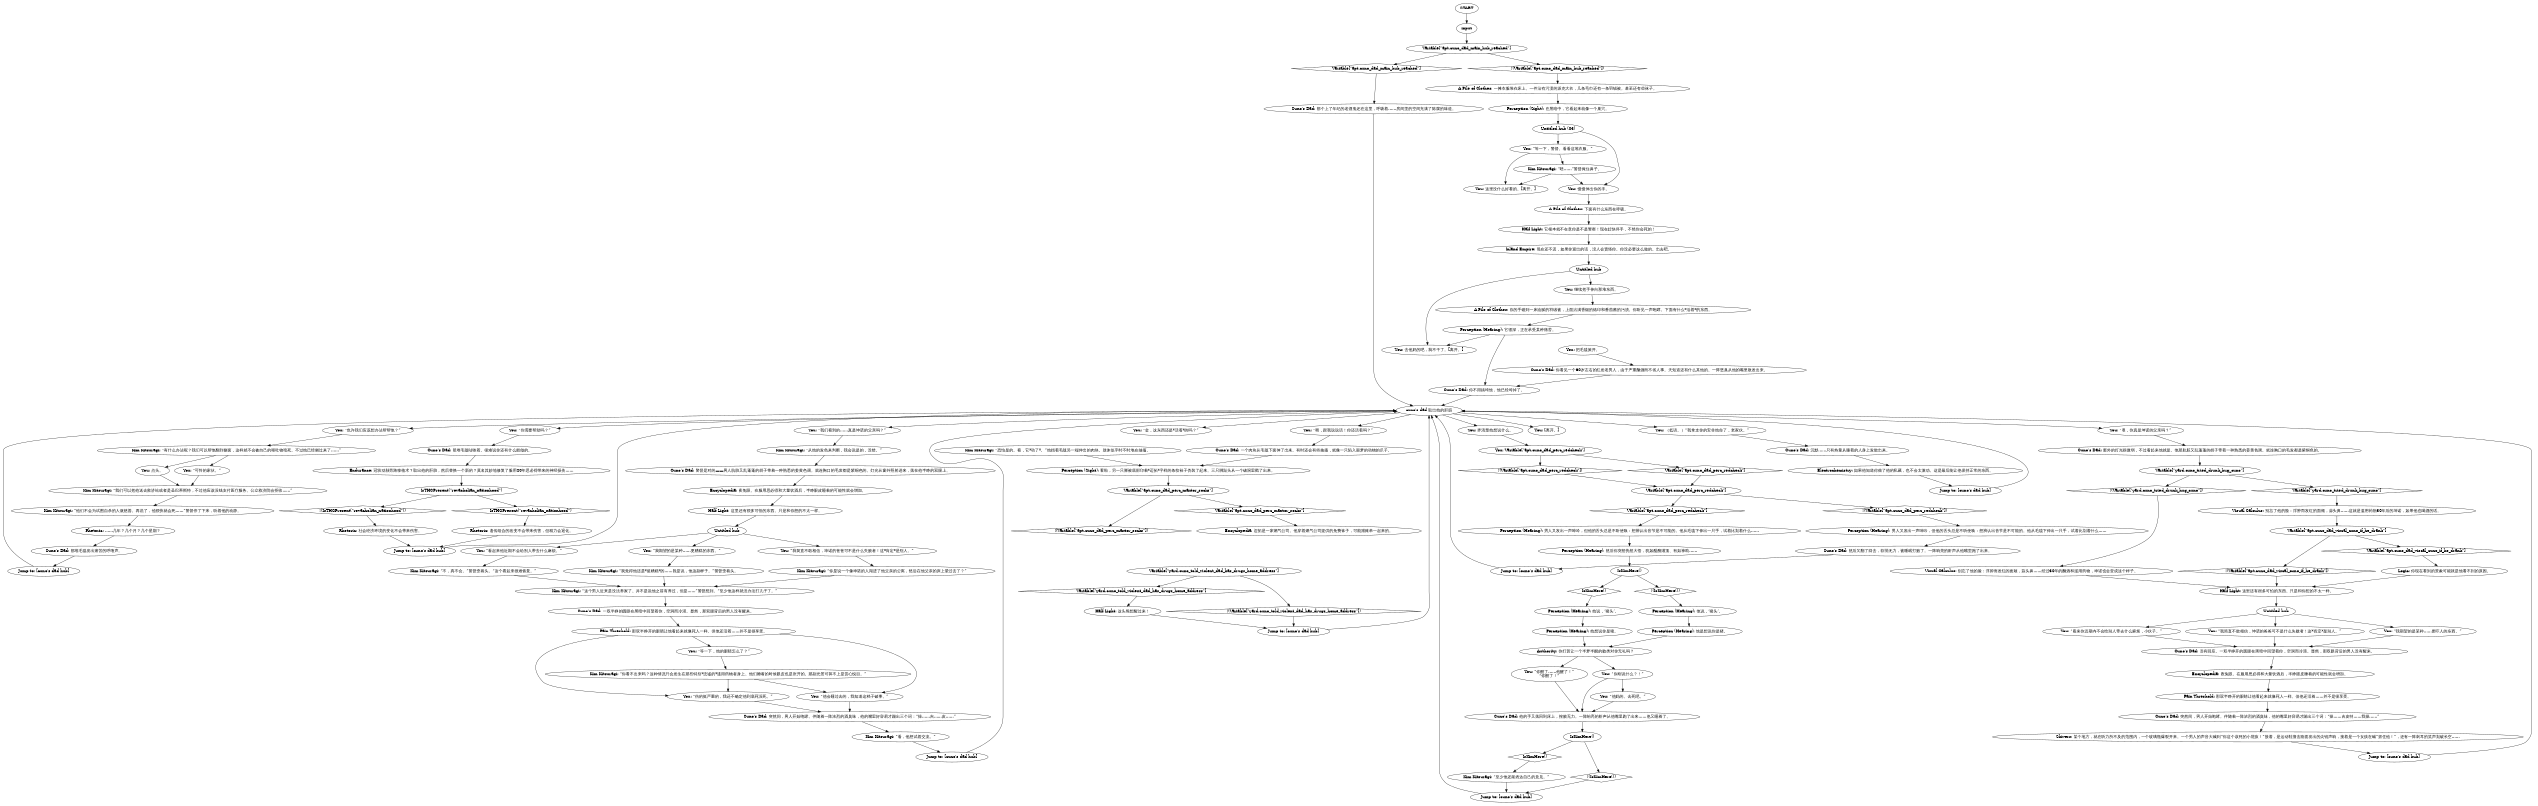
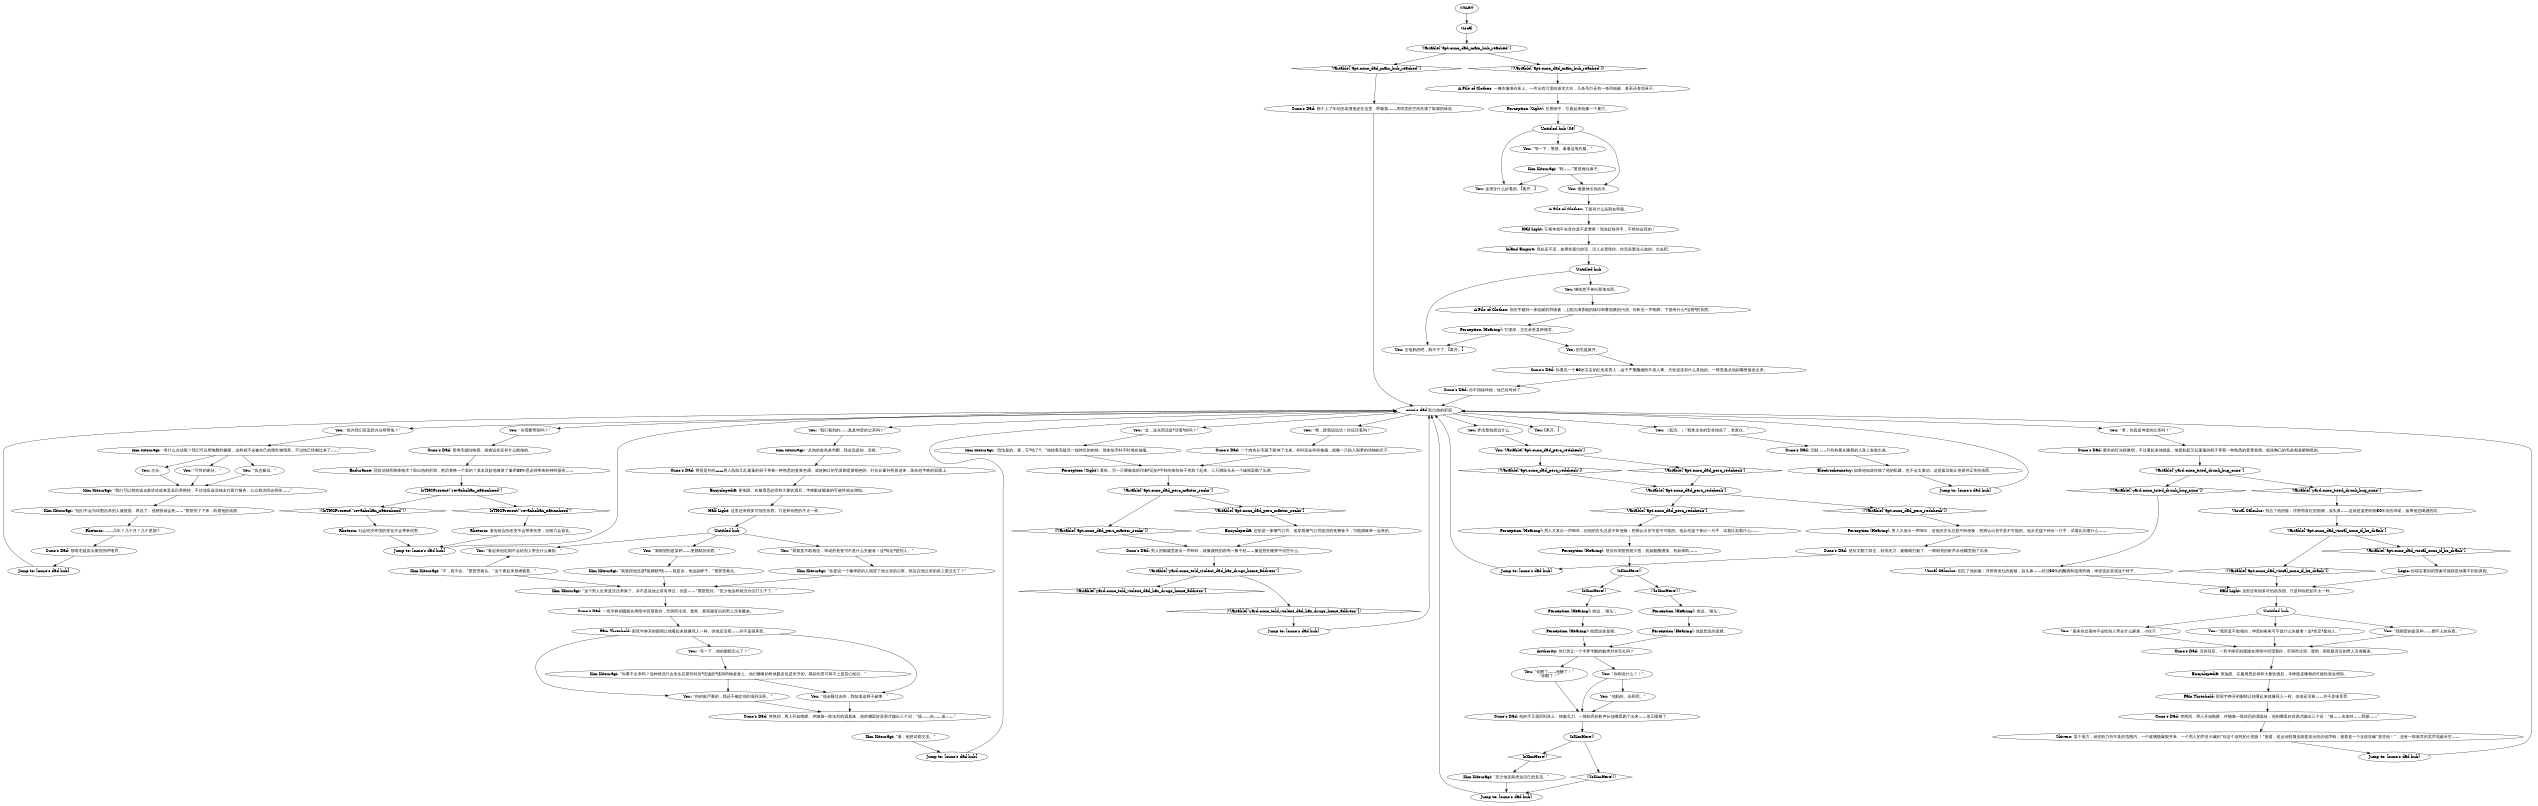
node "input": label "input" -> "viscal"
edge "You: “等一下，警督。看看这堆衣服。”" -> "Kim Kitsuragi: “唔……”警督掩住鼻子。": removed
edge "You: “等一下，警督。看看这堆衣服。”" -> "You: 这里没什么好看的。[离开。]": now "Untitled hub (03)" -> "You: 这里没什么好看的。[离开。]"
edge "Perception (Hearing): 它很深，正在承受某种痛苦。" -> "Cuno's Dad: 你不用搞垮他，他已经垮掉了。": now "Perception (Hearing): 它很深，正在承受某种痛苦。" -> "You: 把毛毯掀开。"
edge "You: “金，这东西还是*活着*的吗？”" -> "Kim Kitsuragi: “恐怕是的。看，它*动了*。”他指着毛毯另一端伸出的肉块。肢体似乎时不时地在抽搐。": added
node "You: “状态极佳。”": added
node "Cuno's Dad: 男人的喉咙里发出一声呻吟，就像濒死的哀鸣一般干枯……像是想在睡梦中说些什么。": added
edge "You: “看起来他近期不会给别人带去什么麻烦。”" -> "Kim Kitsuragi: “不，真不会。”警督歪着头。“这个看起来很难恢复。”": reversed
node "Half Light: 这头熊想醒过来！": removed
edge "Cuno's Dad: 突然间，男人开始咆哮。伴随着一阵浓烈的酒臭味，他的嘴里好容易才蹦出三个词：“操……吉……皮……”" -> "Kim Kitsuragi: “看，他想试着交流。”": removed
